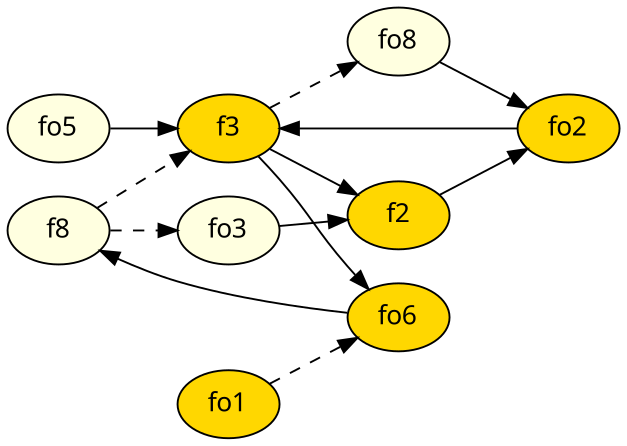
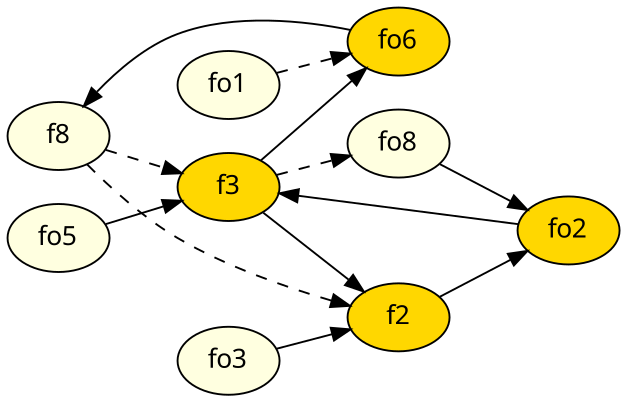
edge "f8" -> "fo3": now "f8" -> "f2"
node "fo1": fillcolor gold -> lightyellow
